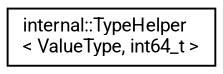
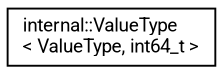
node "internal::TypeHelper < ValueType, int64_t >": label "internal::TypeHelper < ValueType, int64_t >" -> "internal::ValueType < ValueType, int64_t >"
